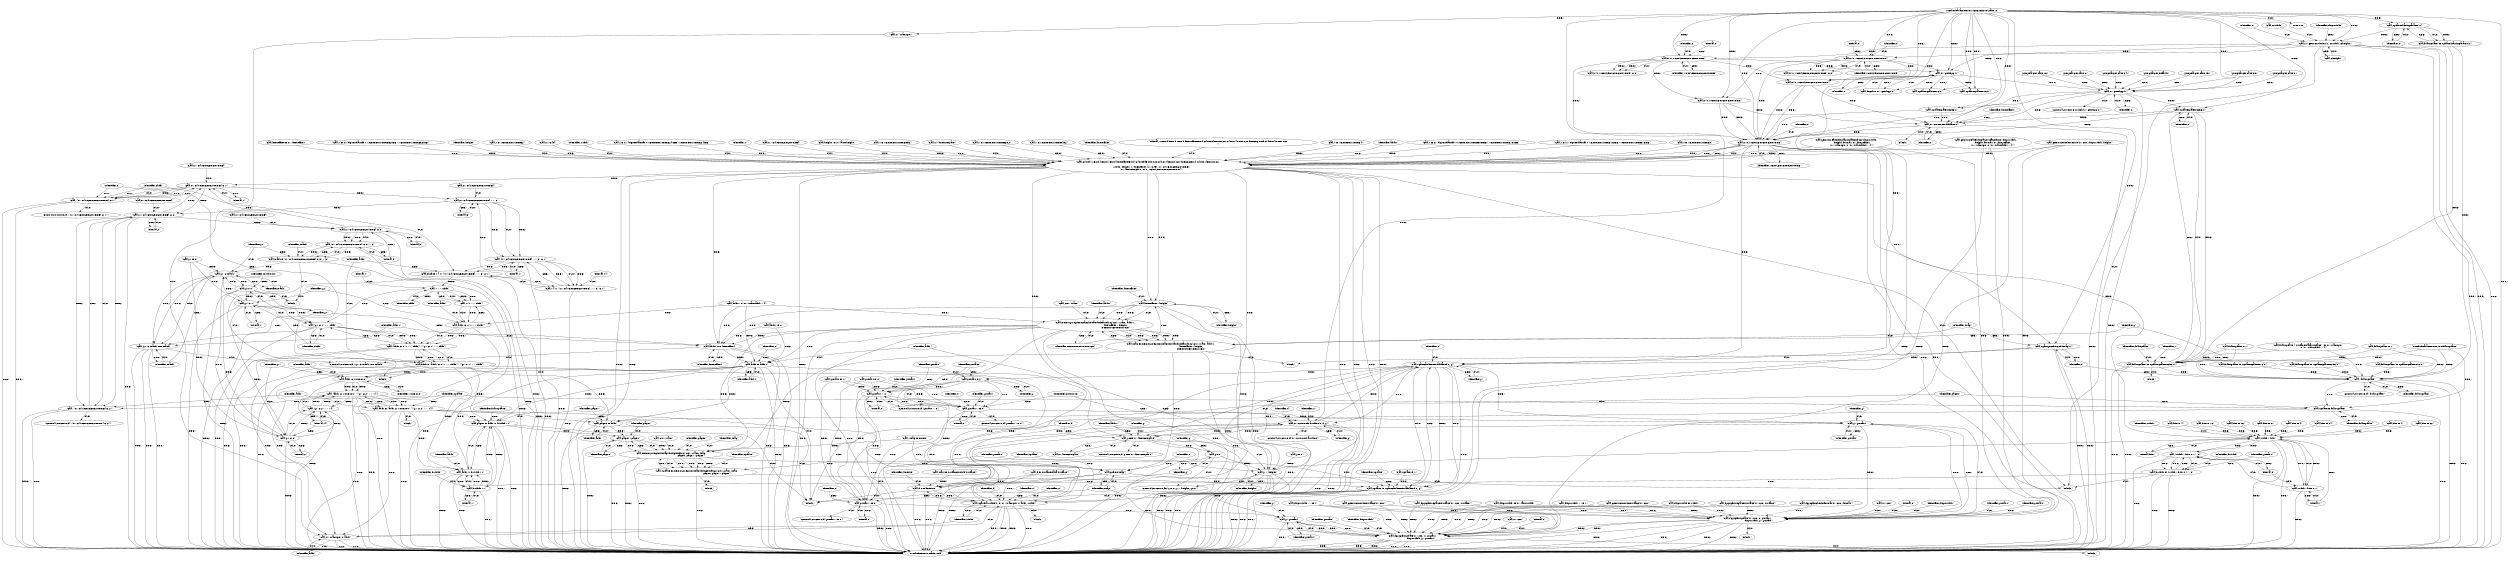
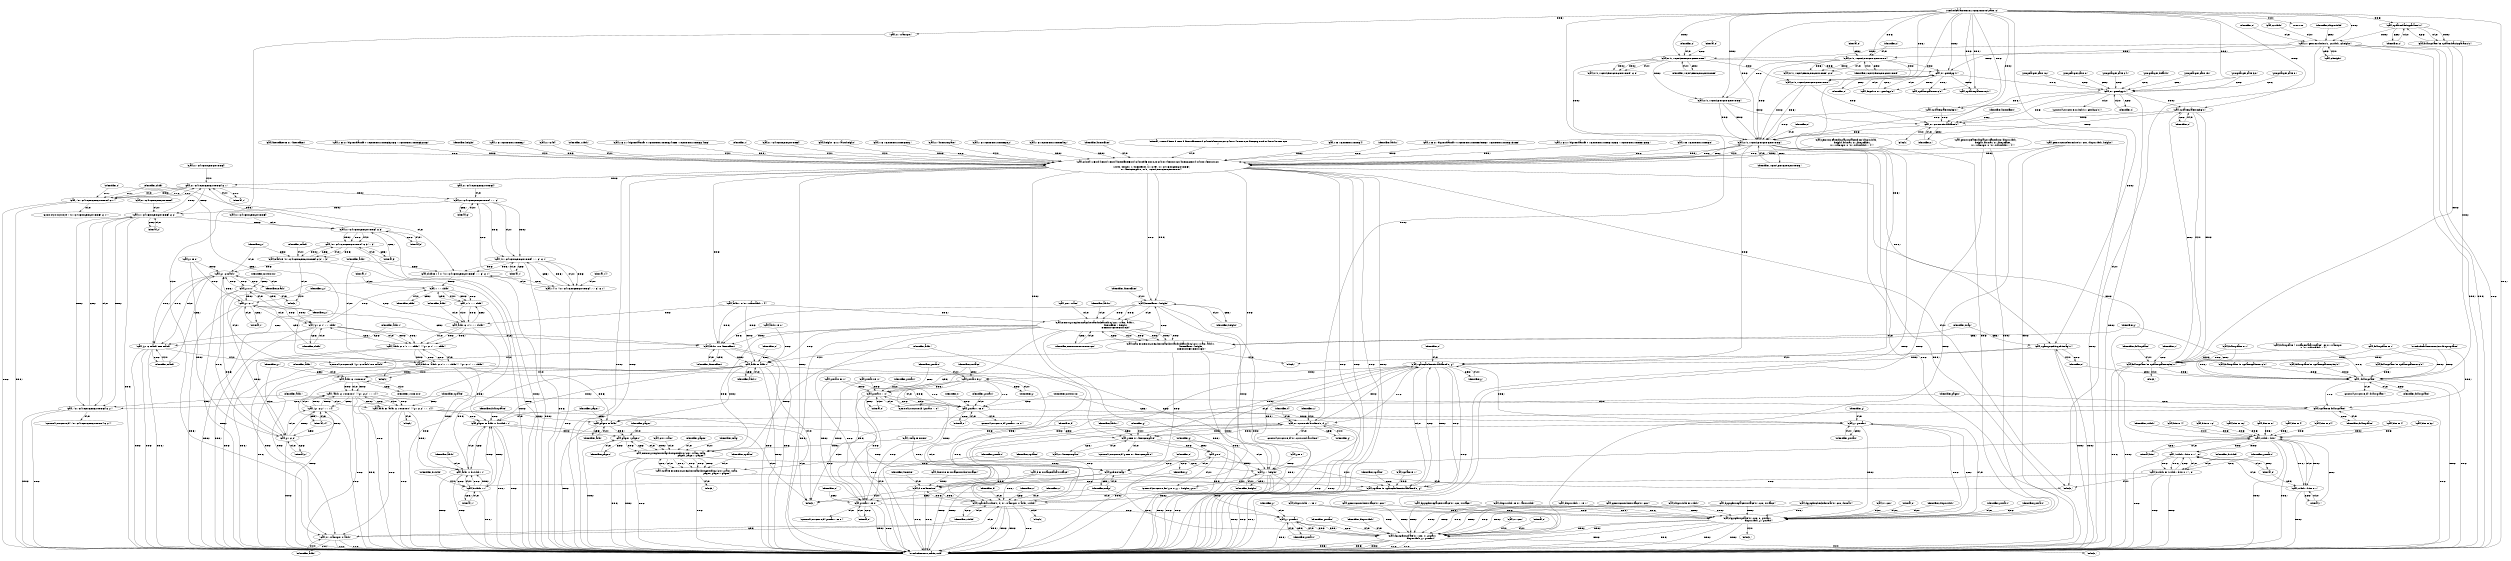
node "(MethodParameterIn,int full_update)": label "(MethodParameterIn,int full_update)" -> "(MethodParameterIn,int dirty_update)"
node "(Call,start = surface_stride(surface))": label "(Call,start = surface_stride(surface))" -> "(Call,linesize = surface_stride(surface))"
